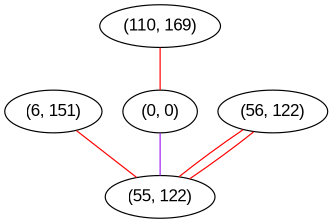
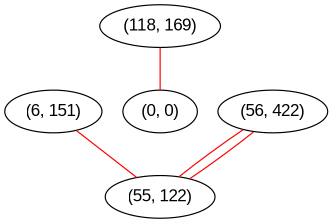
node "(110, 169)": label "(110, 169)" -> "(118, 169)"
node "(56, 122)": label "(56, 122)" -> "(56, 422)"
edge "(0, 0)" -- "(55, 122)": removed
